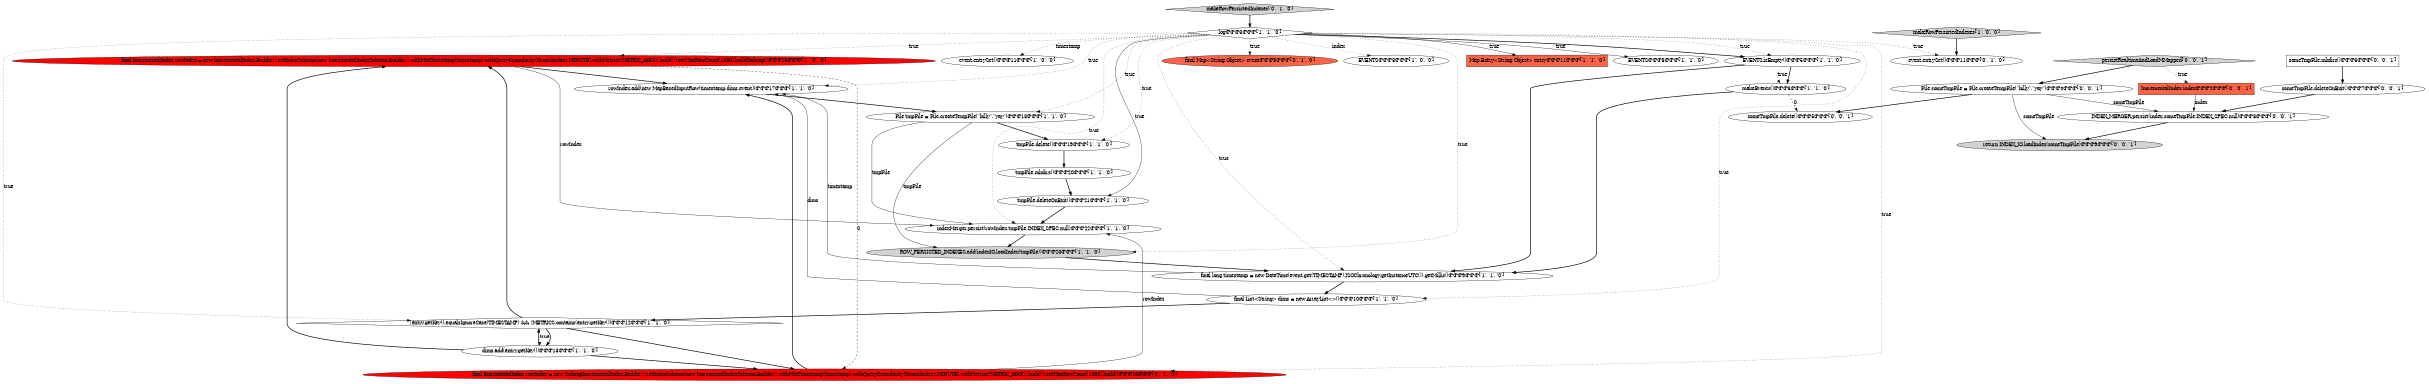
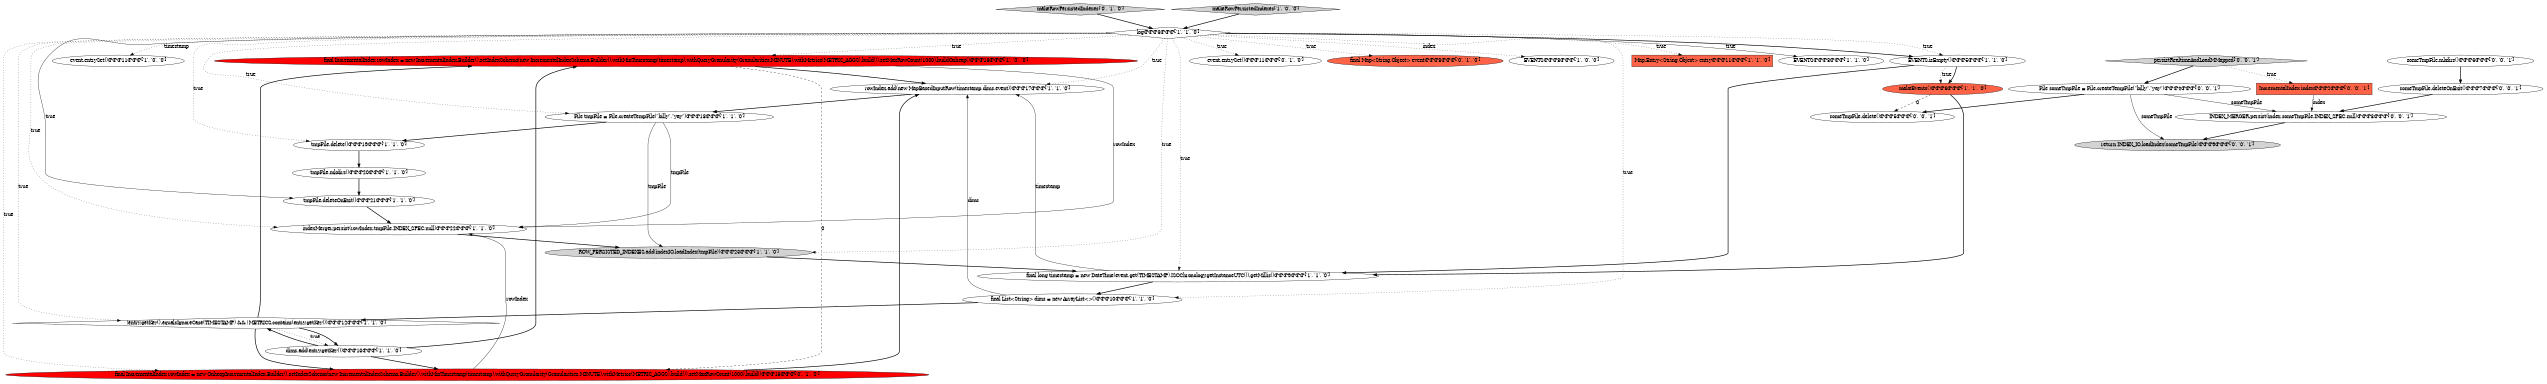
edge "log@@@3@@@['1', '1', '0']" -> "Map.Entry<String,Object> entry@@@11@@@['1', '1', '0']": style solid -> dotted
edge "makeRowPersistedIndexes['1', '0', '0']" -> "event.entrySet()@@@11@@@['0', '1', '0']": now "makeRowPersistedIndexes['1', '0', '0']" -> "log@@@3@@@['1', '1', '0']"
node "someTmpFile.mkdirs()@@@6@@@['0', '0', '1']": shape box -> ellipse
node "makeEvents()@@@6@@@['1', '1', '0']": fillcolor white -> tomato
